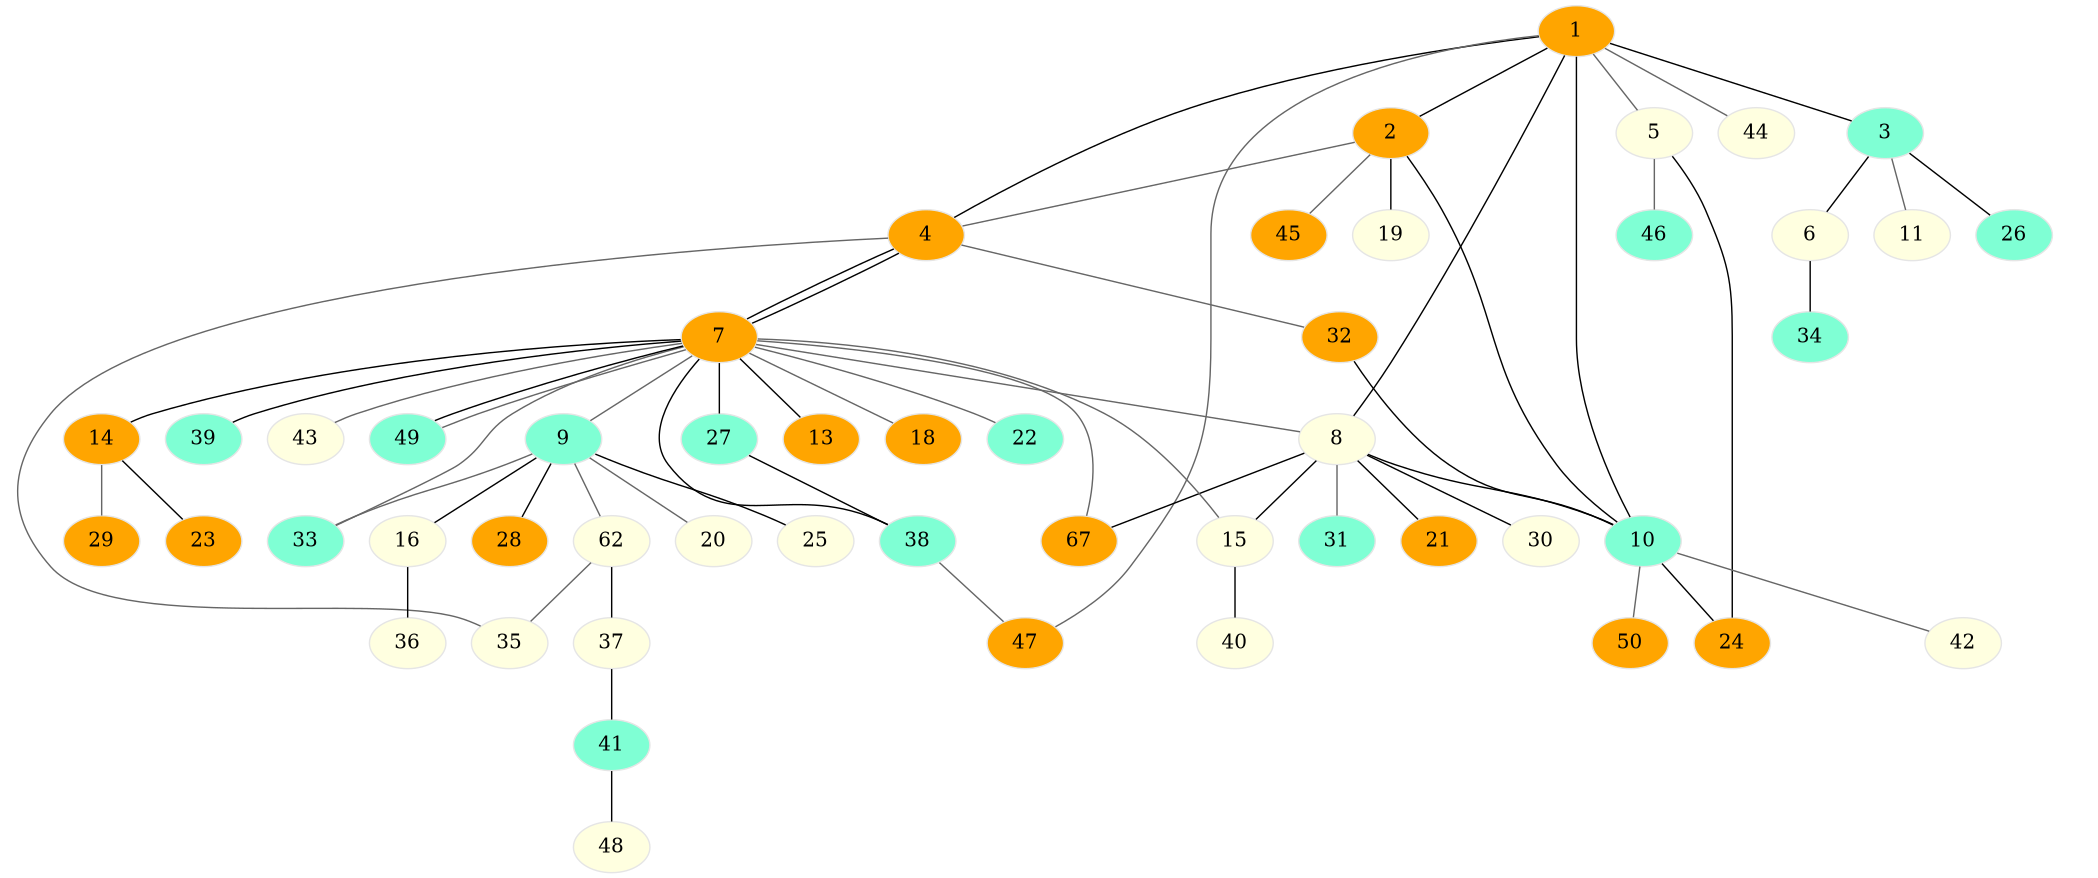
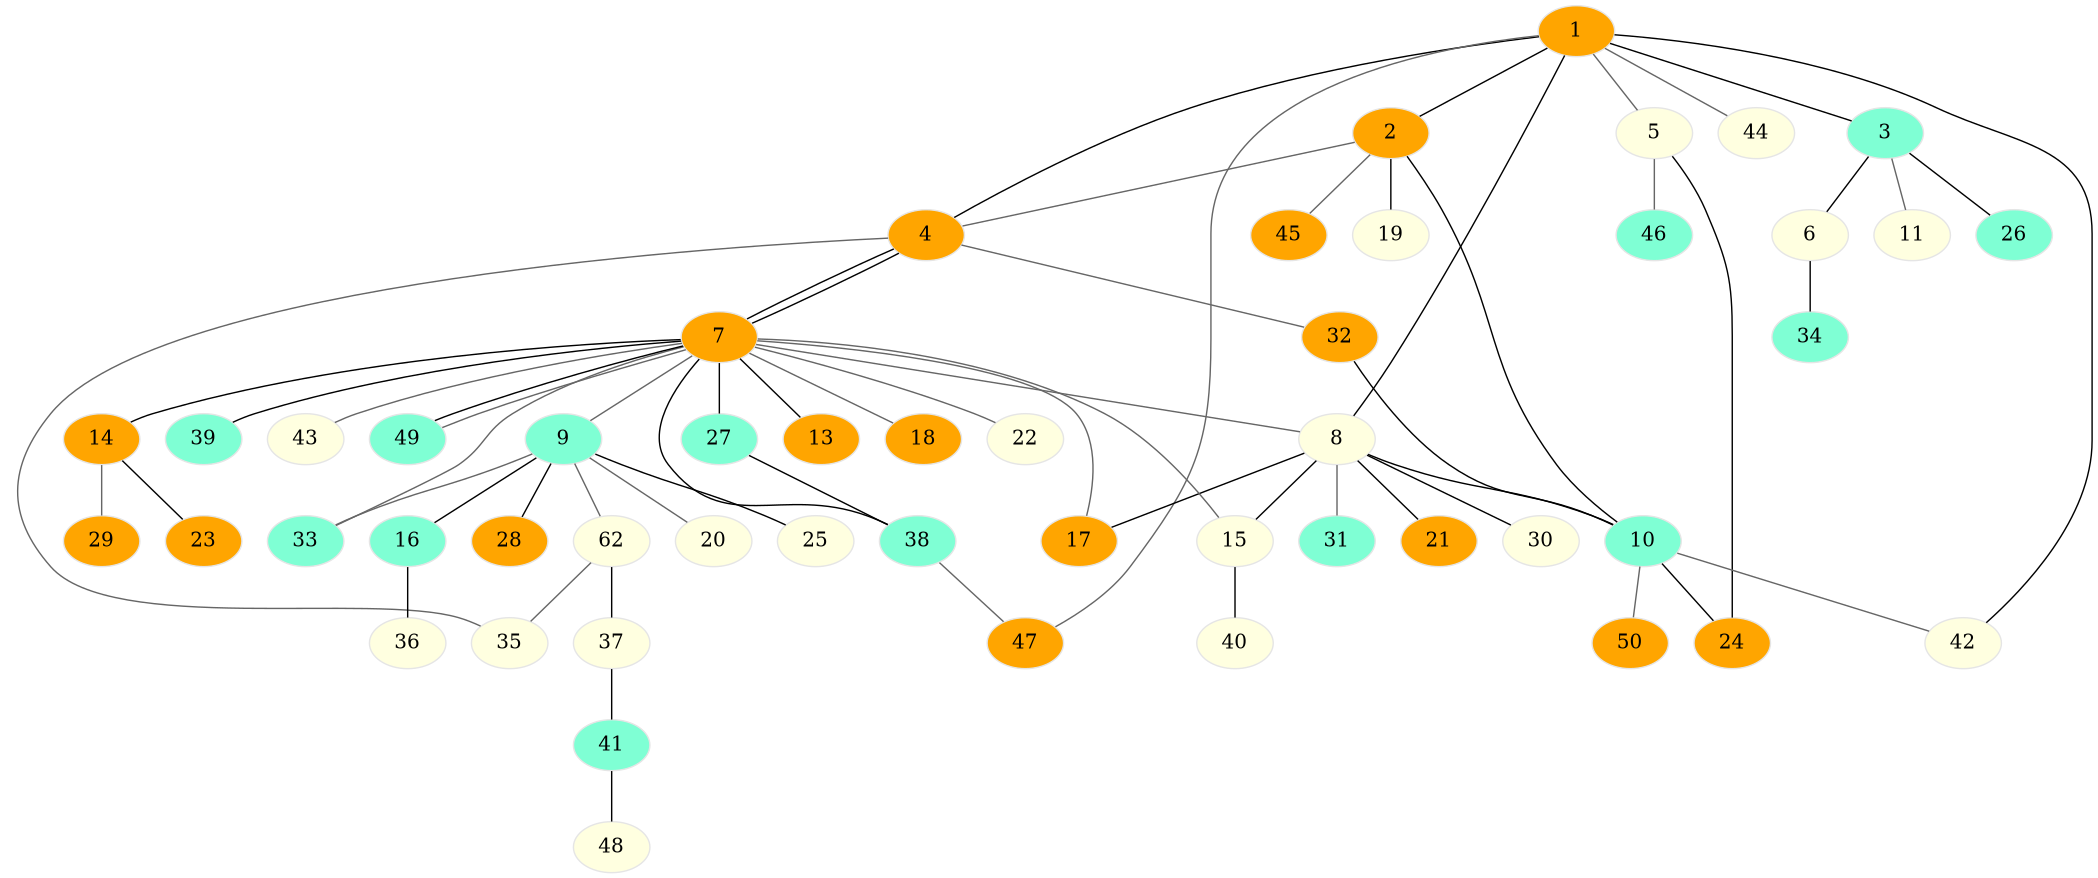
edge "1" -- "10": now "1" -- "42"
node "22": fillcolor aquamarine -> lightyellow
node "16": fillcolor lightyellow -> aquamarine
node "67": label "67" -> "17"
